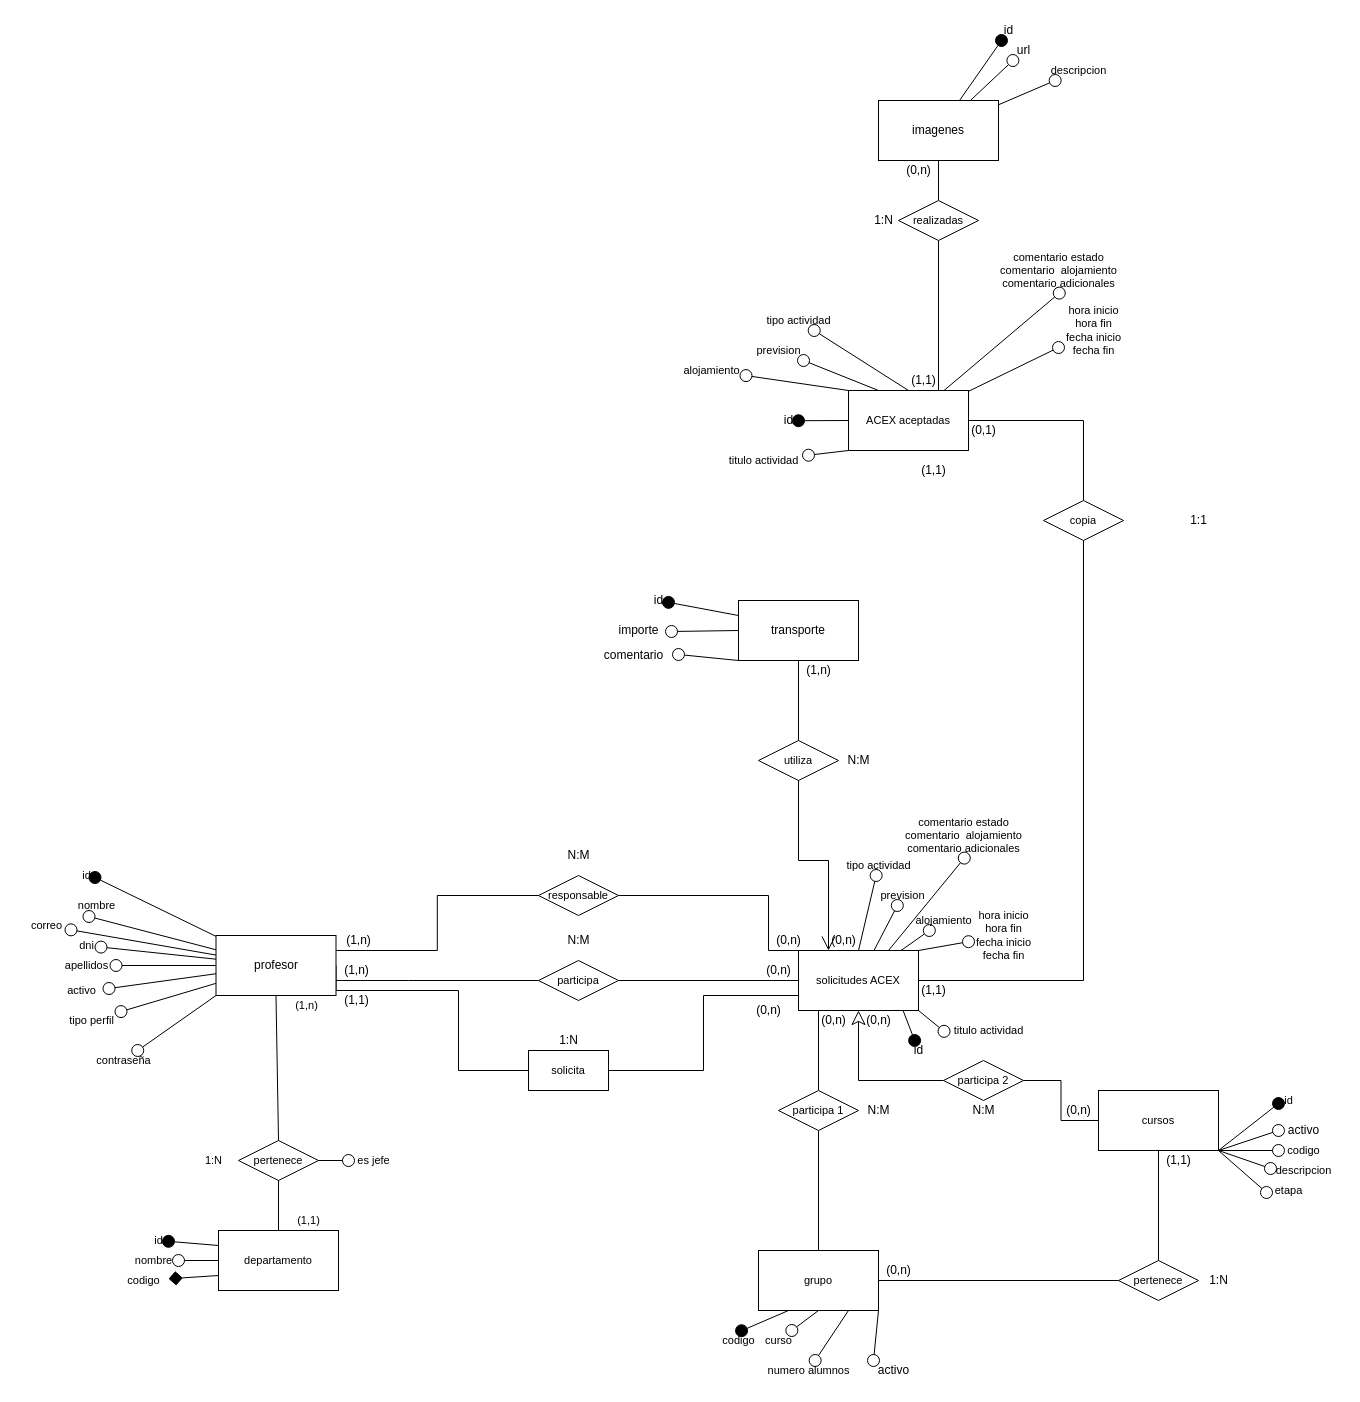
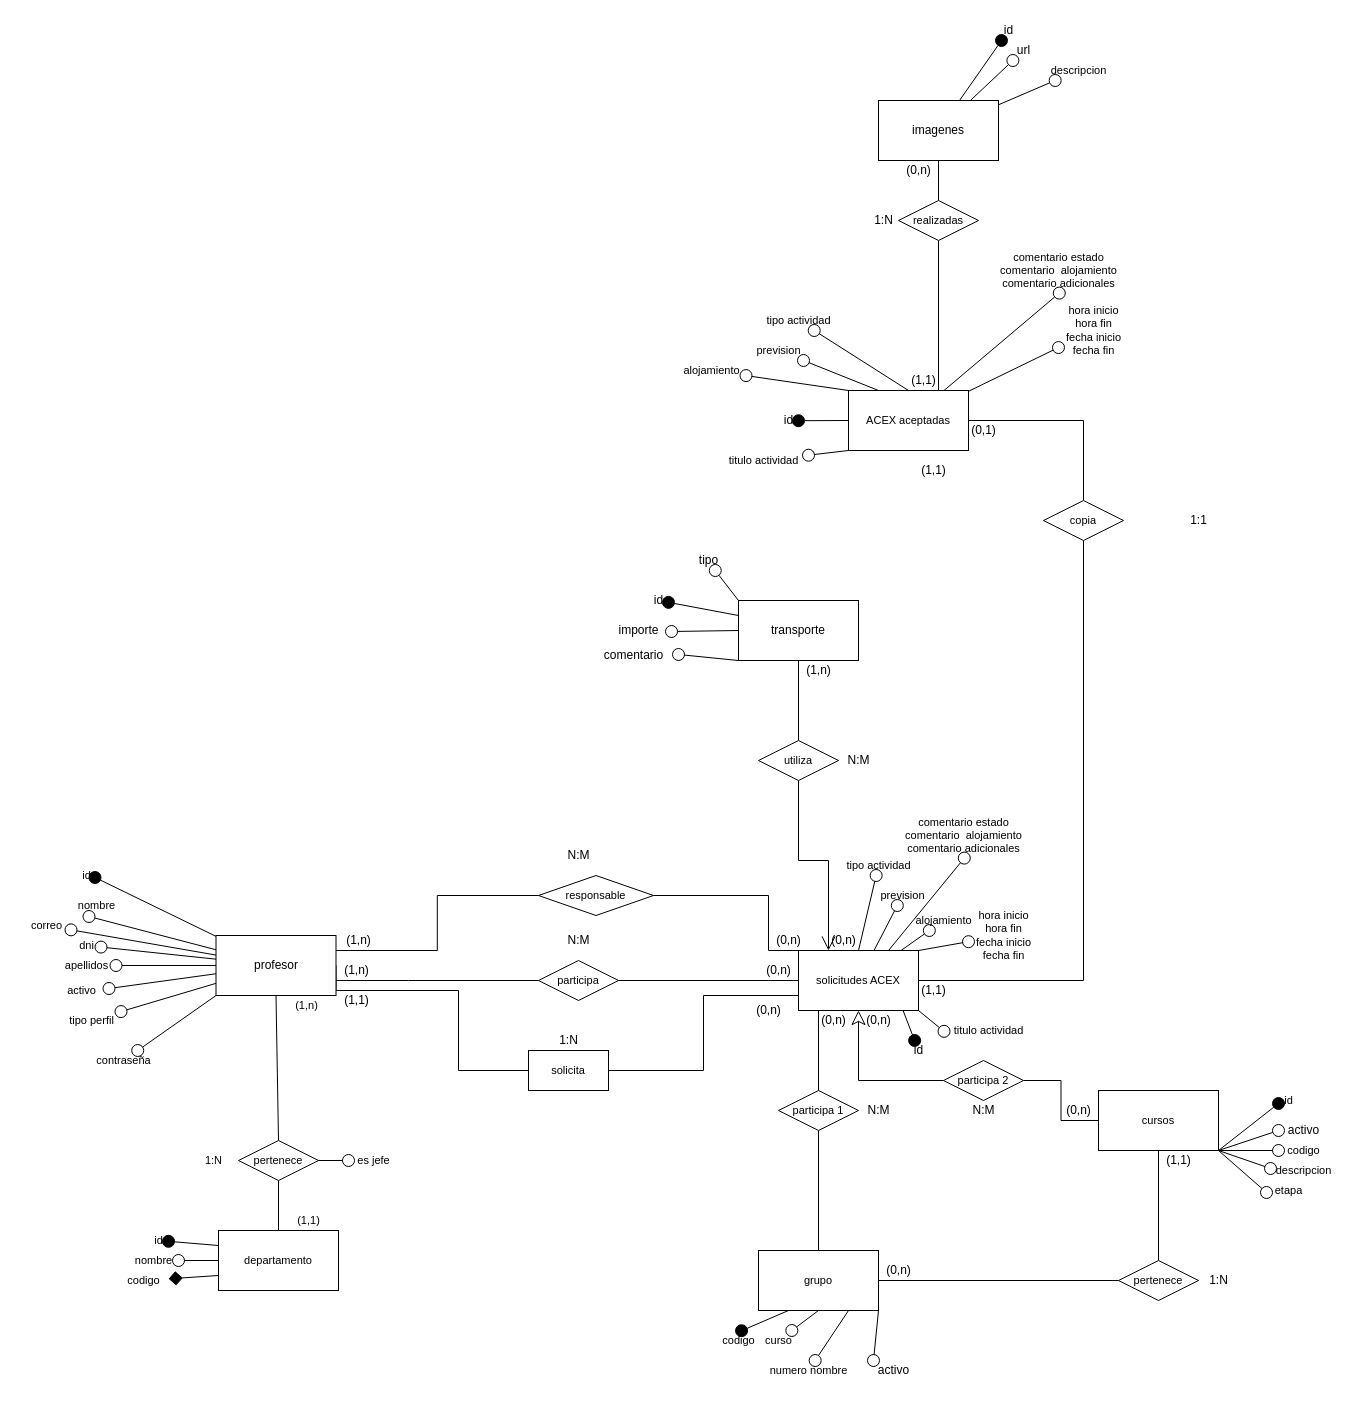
node "tipo": added
edge "transporte" -> "tipo": added
node "responsable": size 80x40 -> 115x40
node "numero alumnos": label "numero alumnos" -> "numero nombre"
